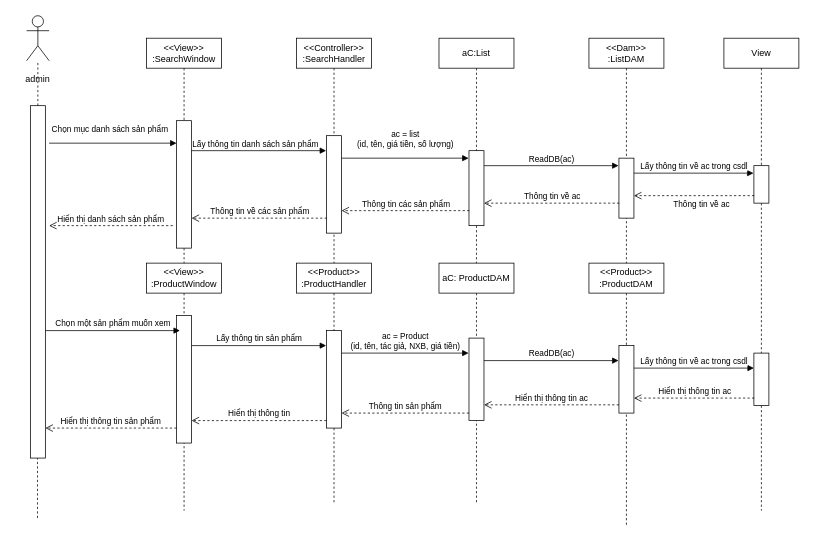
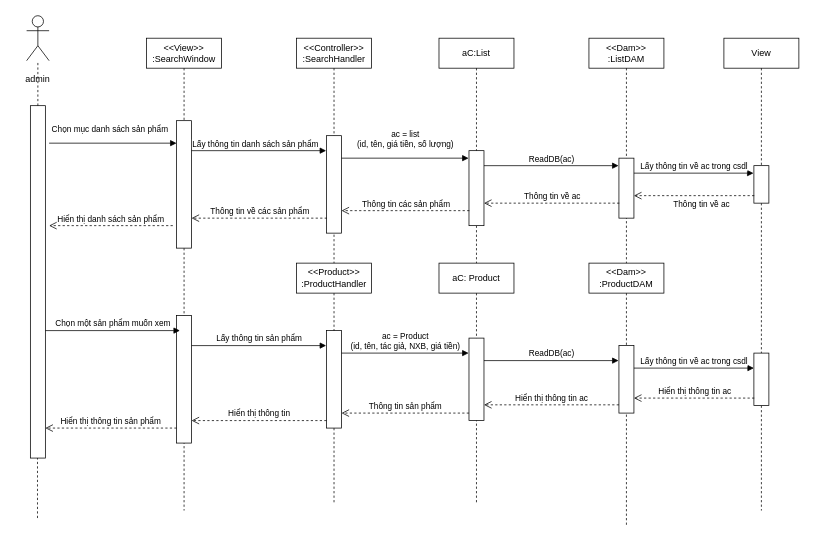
node "<<View>> :ProductWindow": removed
node "aC: ProductDAM": label "aC: ProductDAM" -> "aC: Product"
node "<<Product>> :ProductDAM": label "<<Product>> :ProductDAM" -> "<<Dam>> :ProductDAM"
